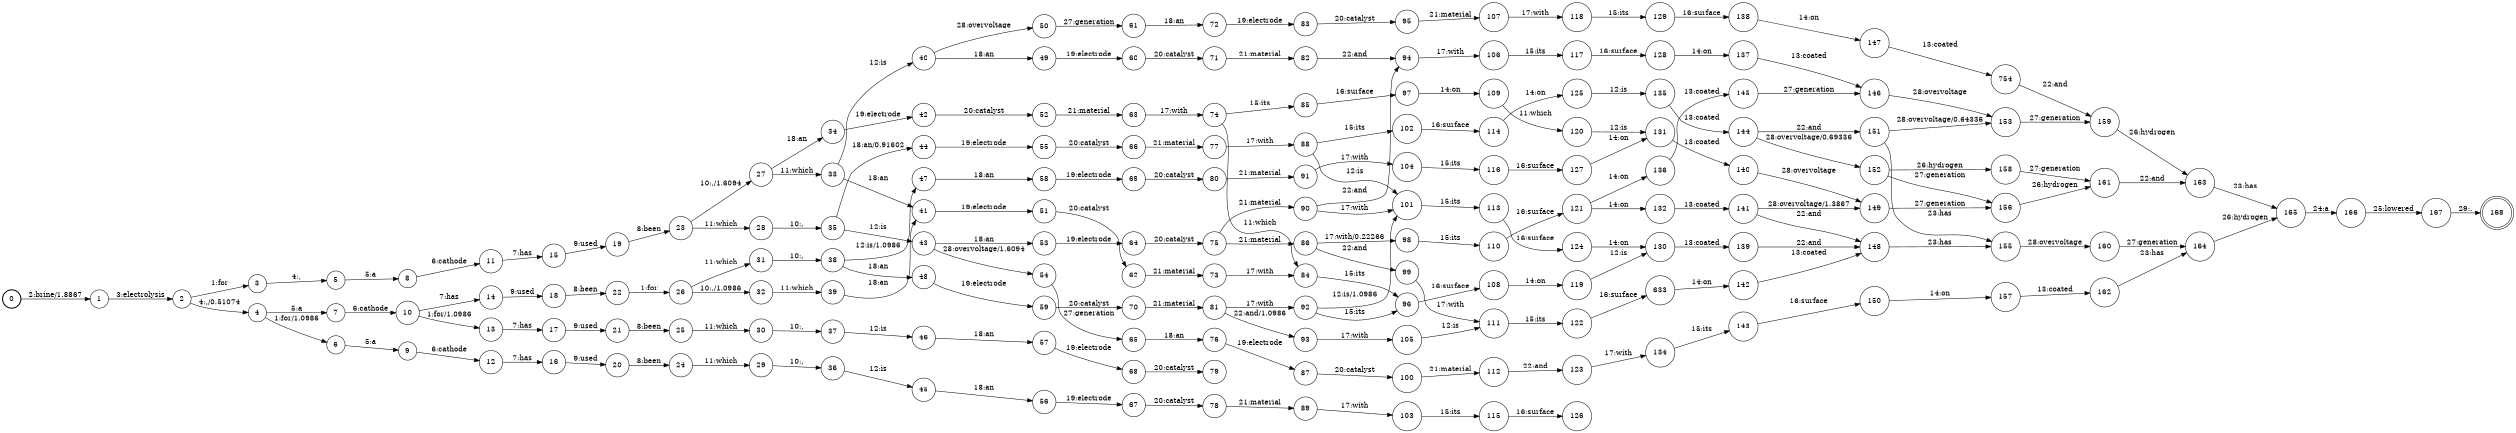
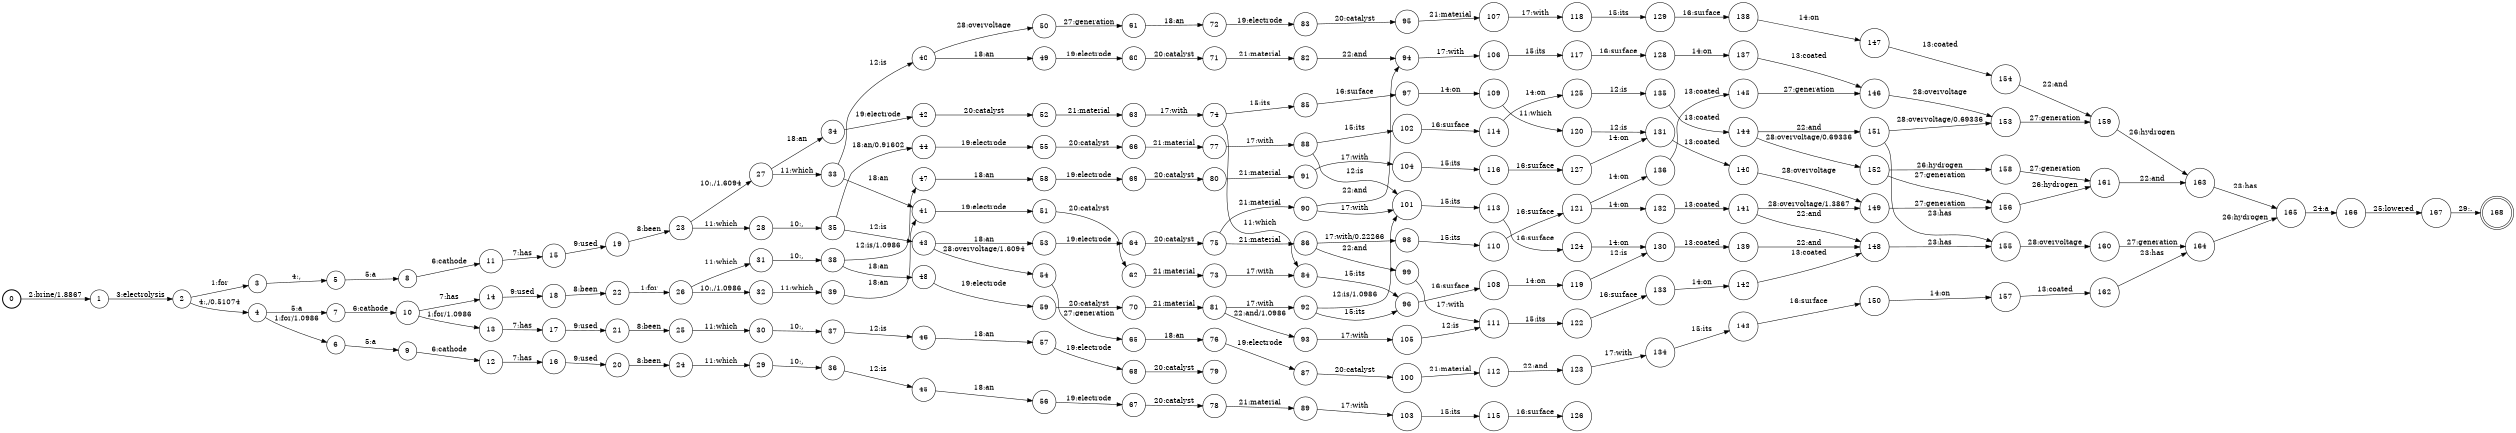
node "754": label "754" -> "154"
edge "151" -> "153": label "28:overvoltage/0.64336" -> "28:overvoltage/0.69336"
node "633": label "633" -> "133"
